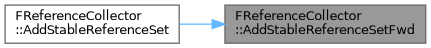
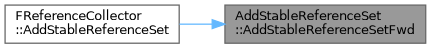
node "FReferenceCollector ::AddStableReferenceSetFwd": label "FReferenceCollector ::AddStableReferenceSetFwd" -> "AddStableReferenceSet ::AddStableReferenceSetFwd"
